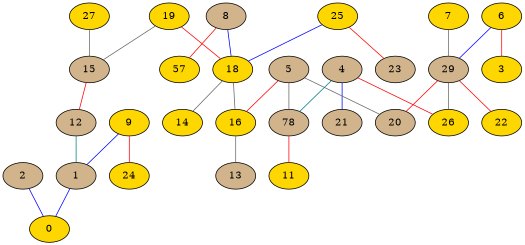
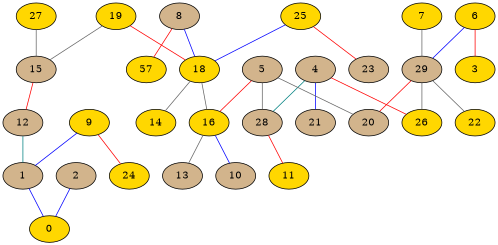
edge "29" -- "22": color red -> gray40
node "78": label "78" -> "28"
node "10": added
